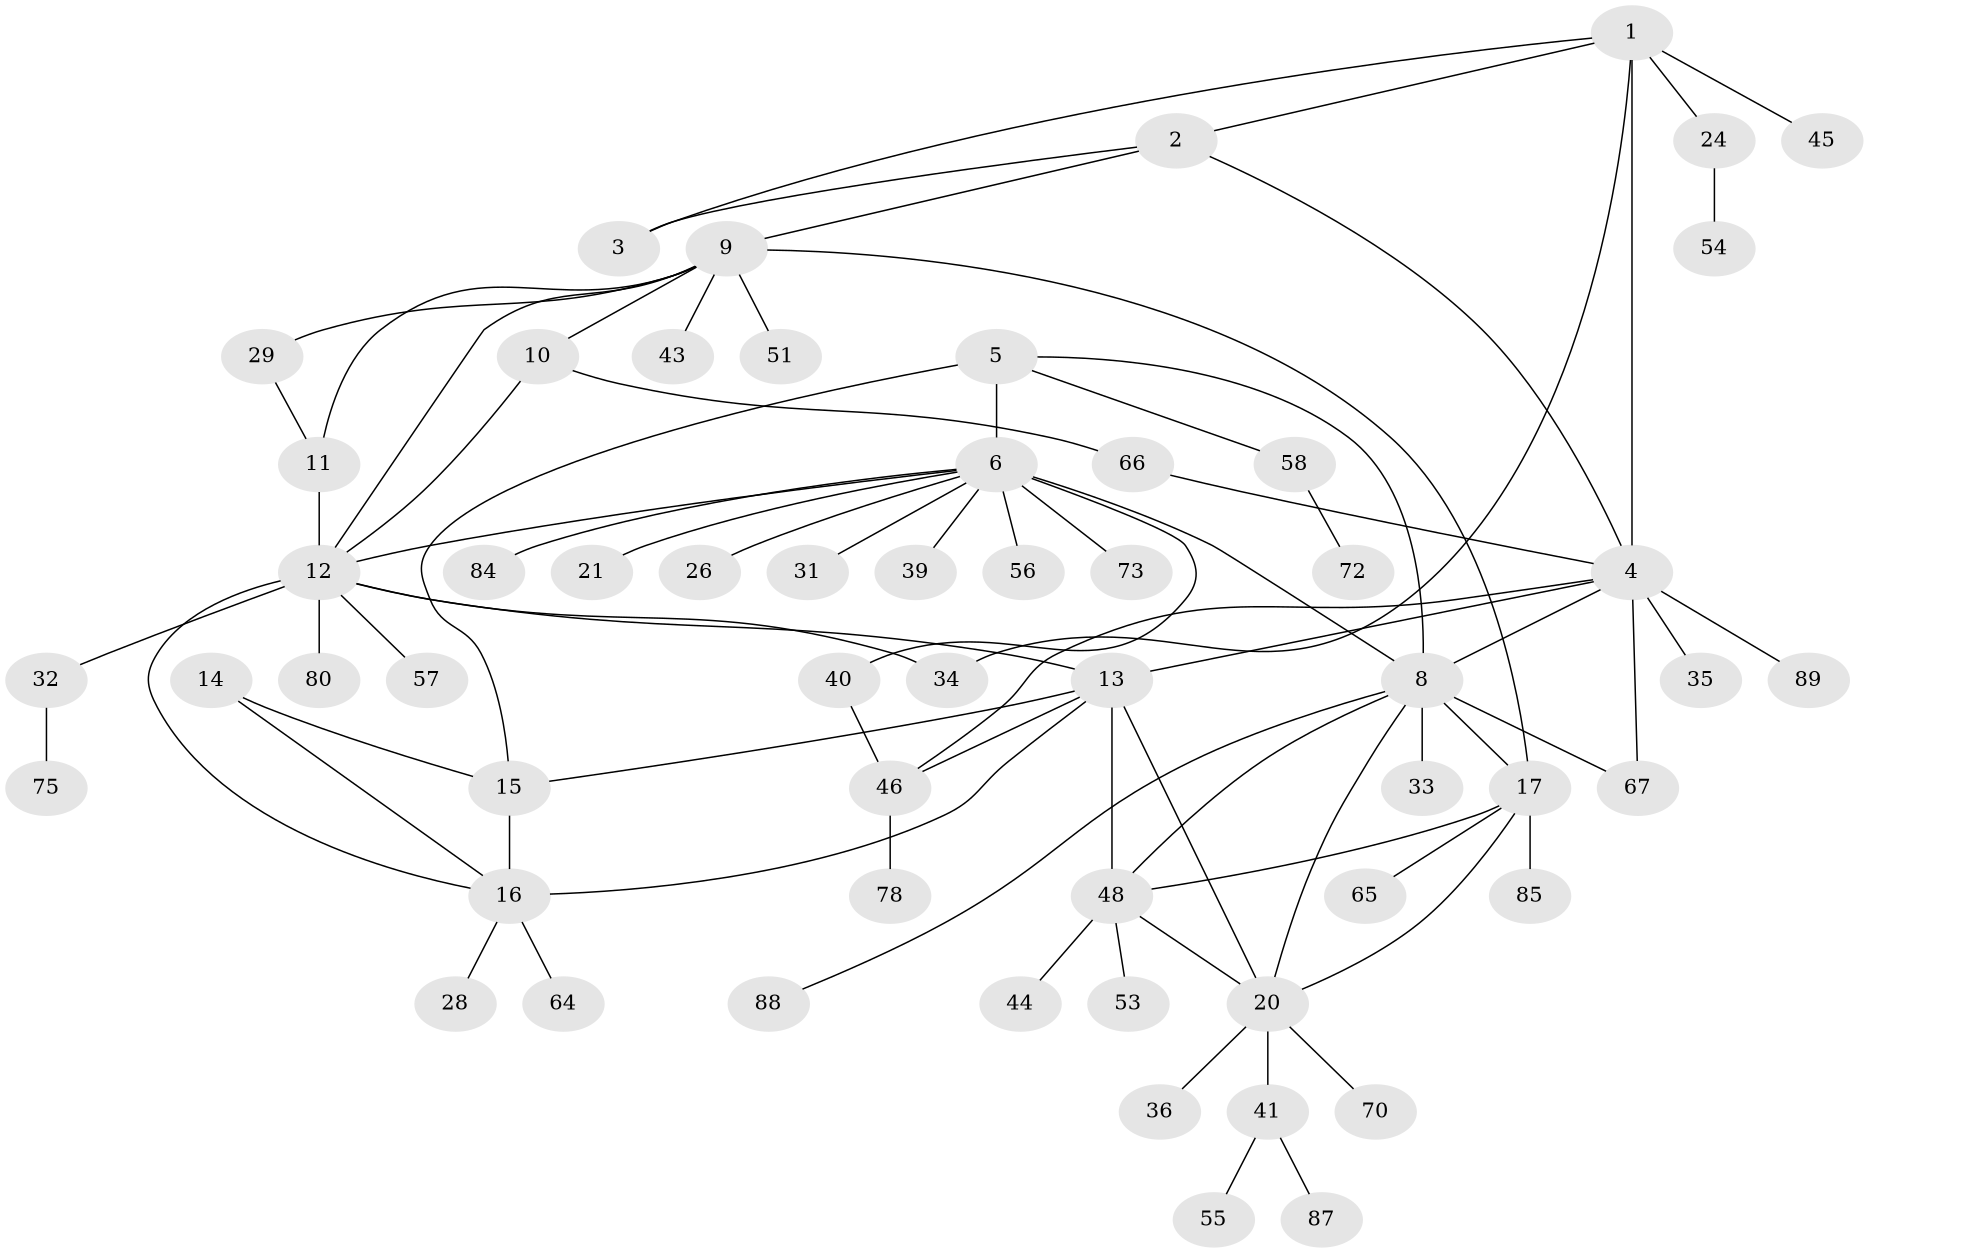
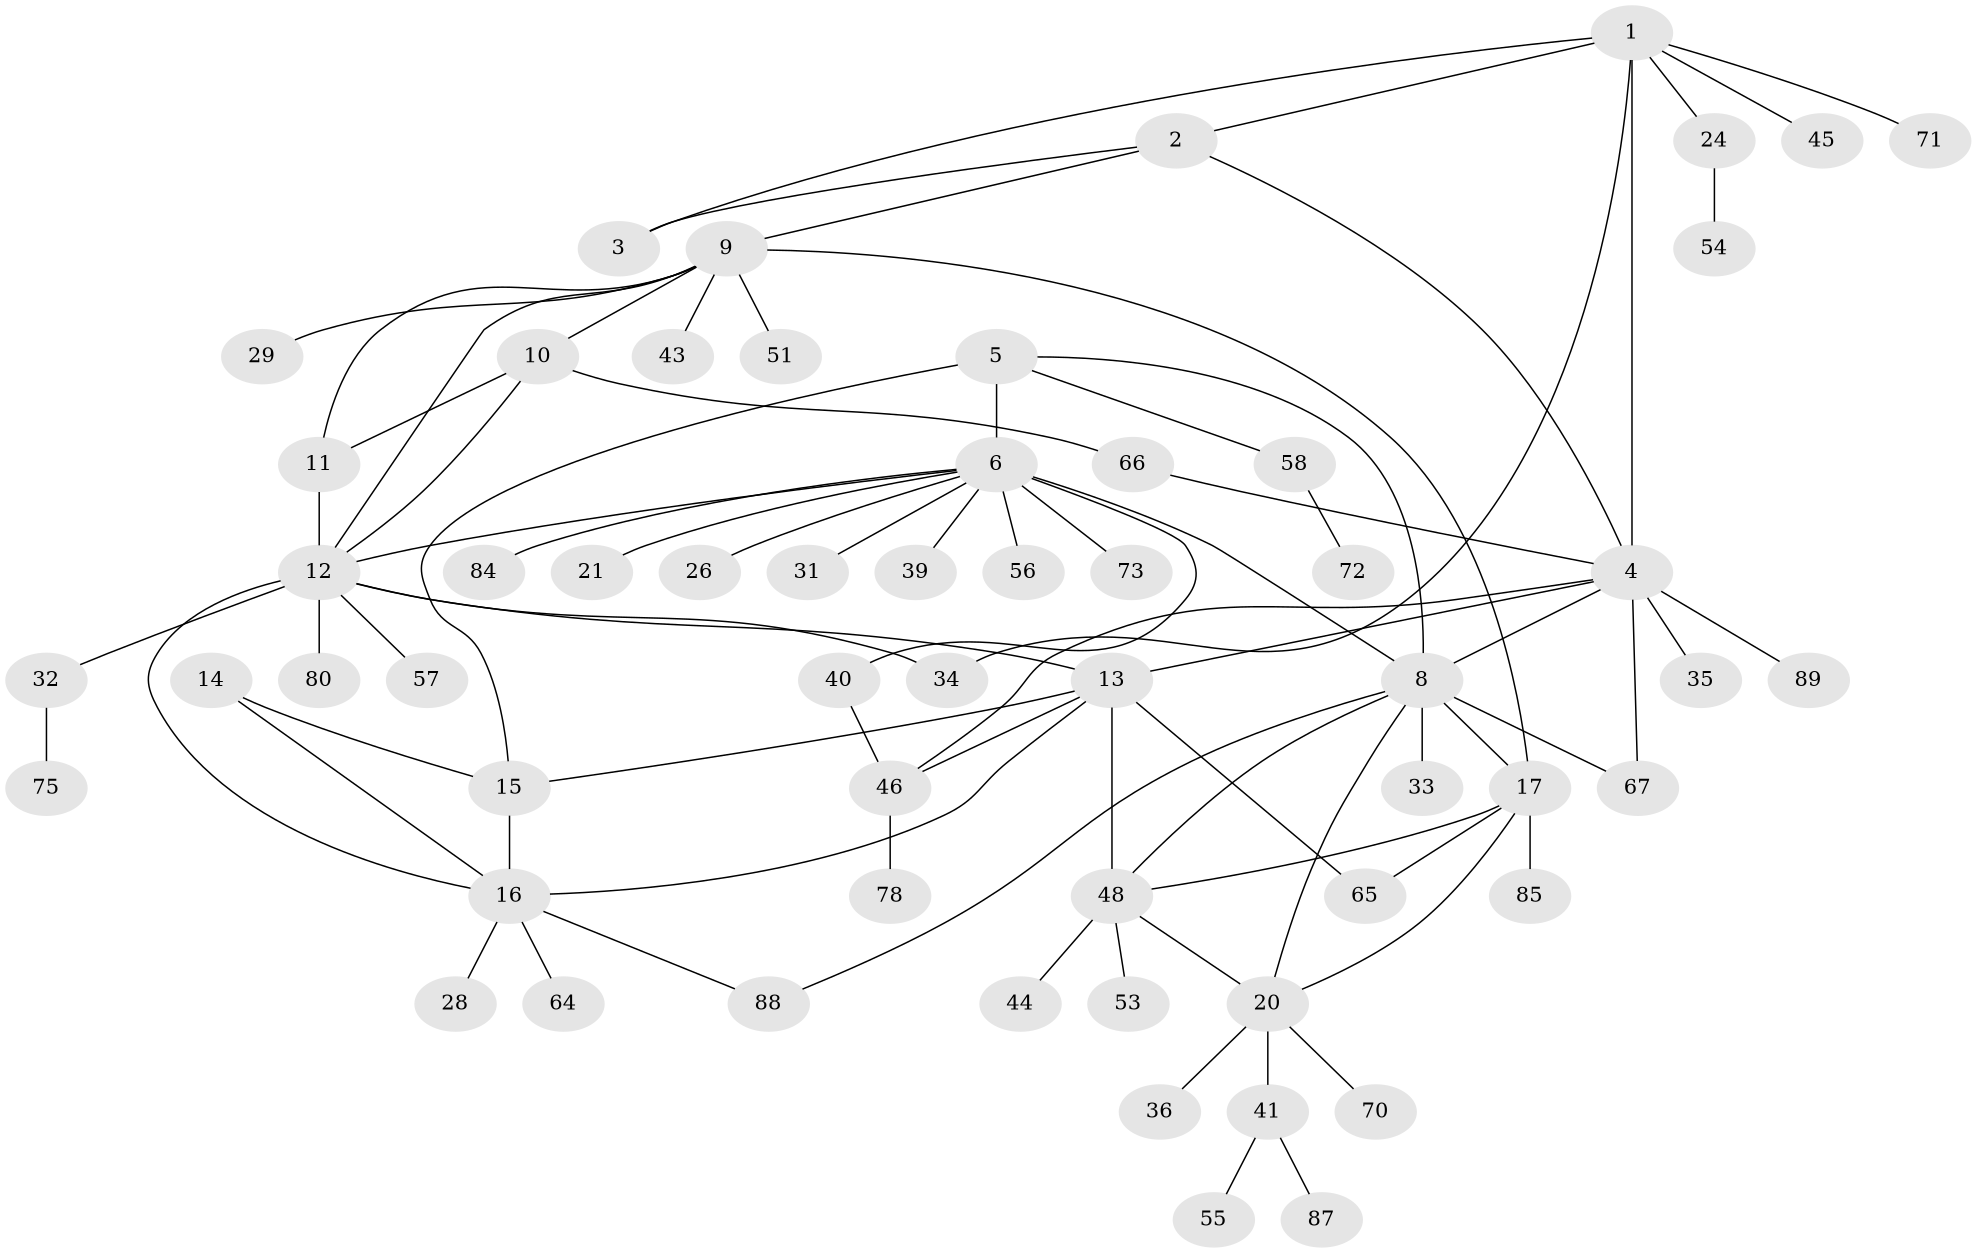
node "71": added
edge "29" -- "11": now "10" -- "11"
edge "13" -- "20": now "13" -- "65"
edge "16" -- "88": added
